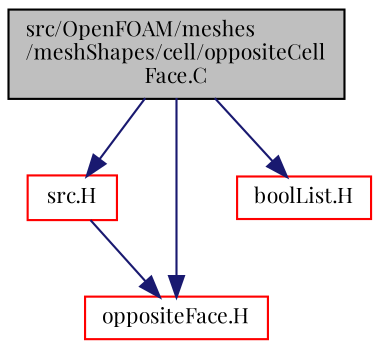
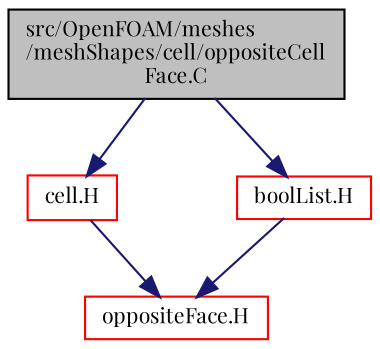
edge "src/OpenFOAM/meshes /meshShapes/cell/oppositeCell Face.C" -> "oppositeFace.H": now "boolList.H" -> "oppositeFace.H"
node "src.H": label "src.H" -> "cell.H"
